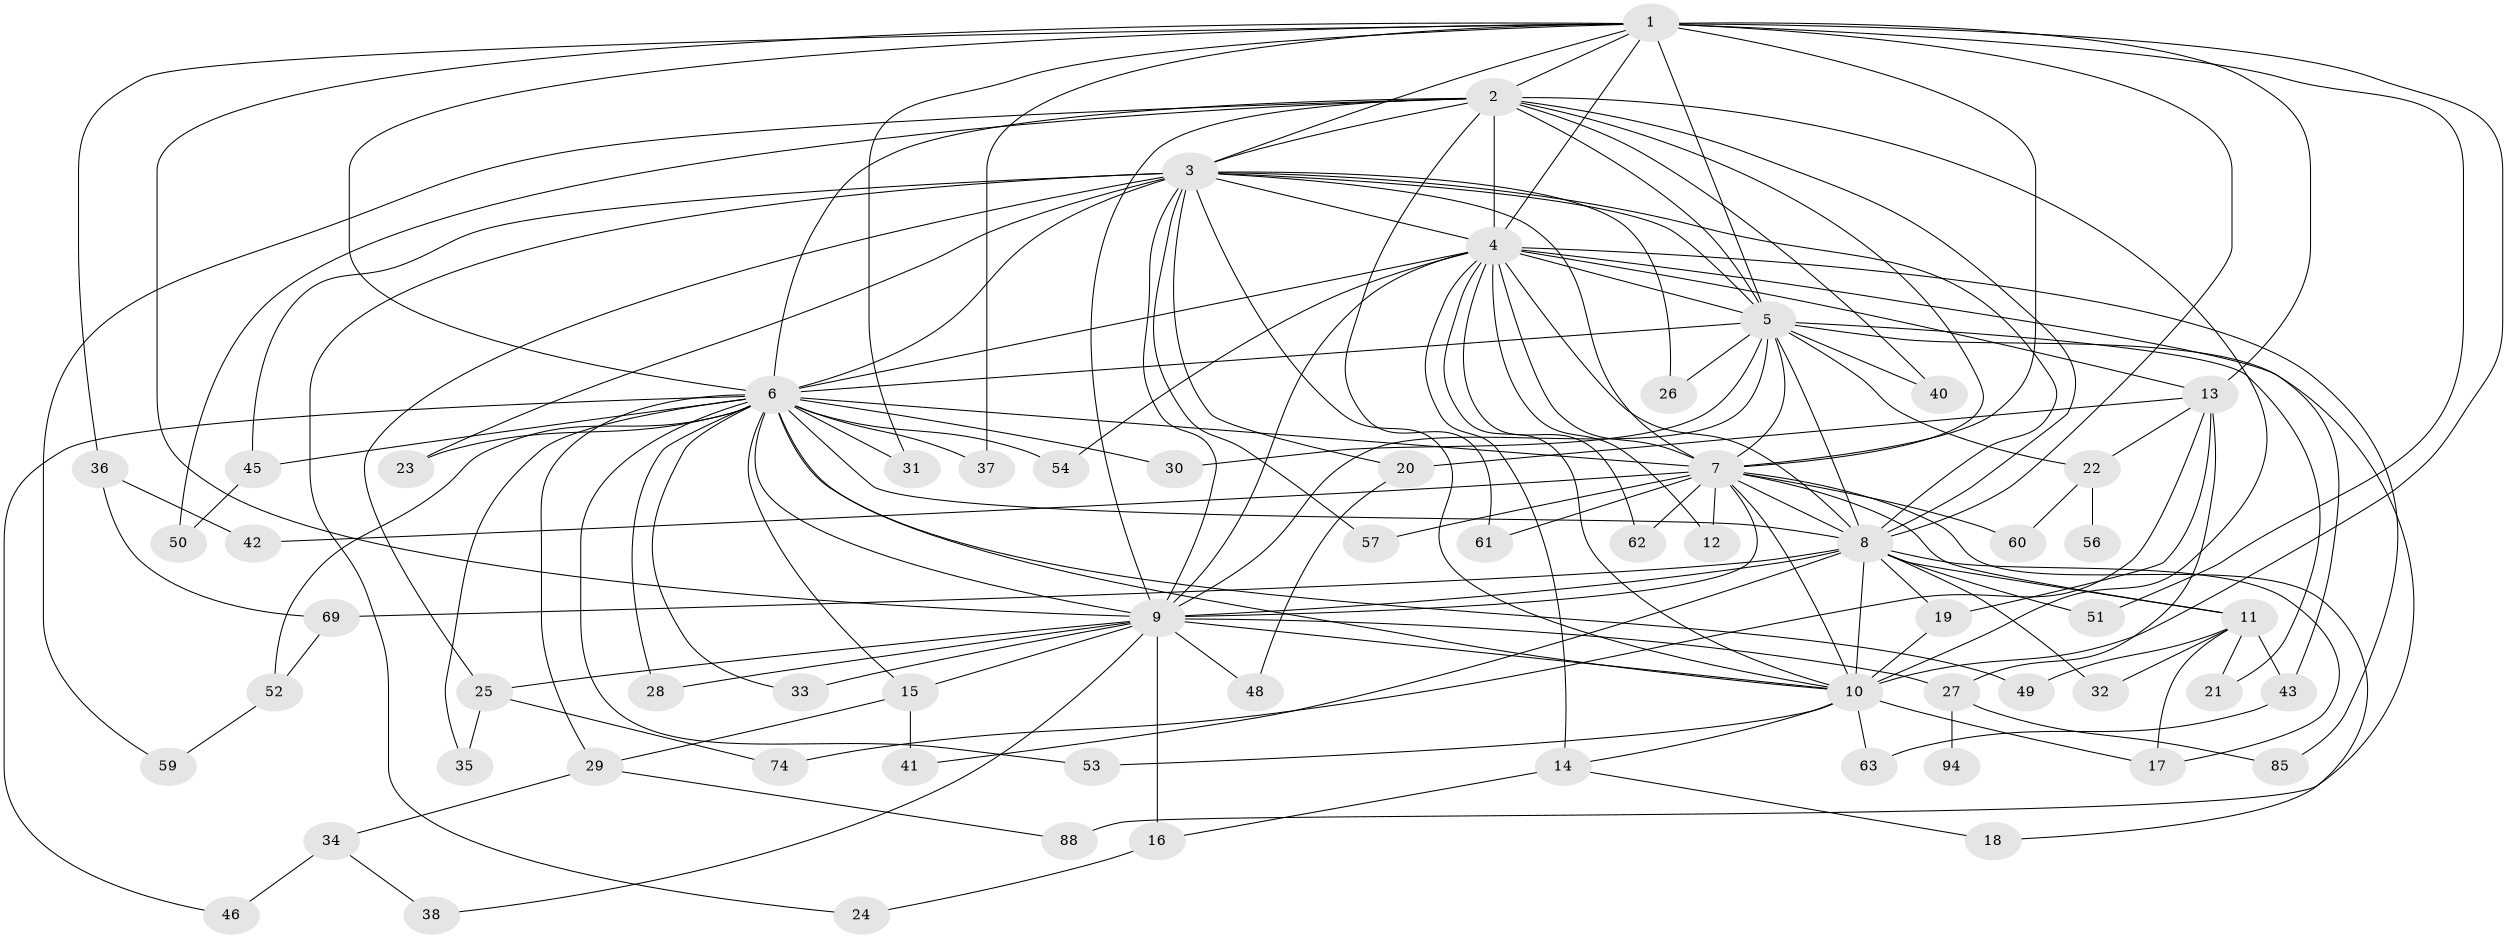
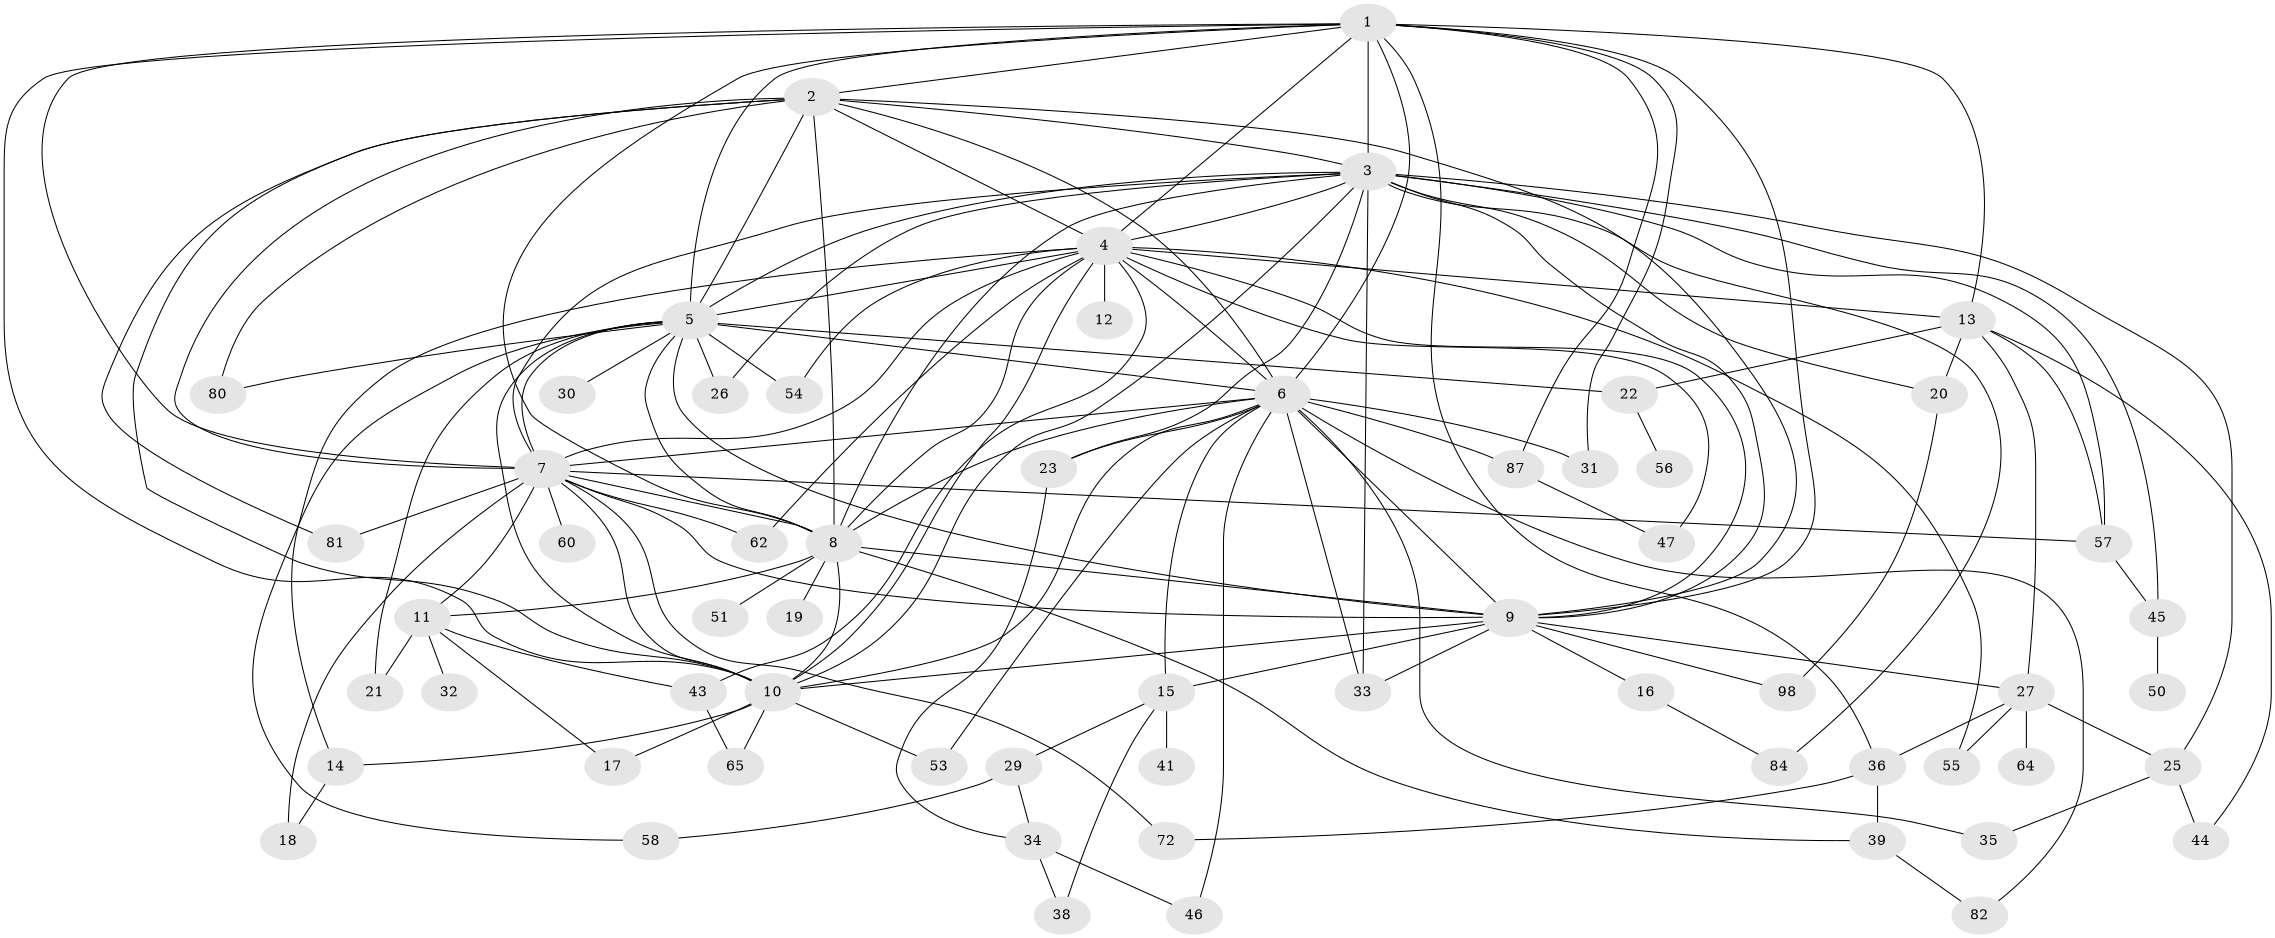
edge "1" -- "51": removed
edge "2" -- "50": removed
edge "3" -- "6": now "3" -- "33"
node "40": label "40" -> "80"
edge "6" -- "30": removed
edge "6" -- "45": now "57" -- "45"
edge "6" -- "54": now "5" -- "54"
node "37": label "37" -> "87"
edge "6" -- "29": removed
edge "7" -- "12": removed
edge "22" -- "60": removed
node "42": label "42" -> "72"
node "61": label "61" -> "81"
node "47": added
edge "13" -- "19": now "13" -- "57"
edge "8" -- "17": removed
edge "8" -- "32": removed
node "69": label "69" -> "39"
edge "9" -- "25": now "27" -- "25"
edge "19" -- "10": now "5" -- "10"
edge "8" -- "41": removed
edge "23" -- "34": added
node "52": label "52" -> "82"
node "28": removed
node "48": label "48" -> "98"
node "49": removed
edge "27" -- "36": added
node "59": removed
node "74": label "74" -> "44"
node "63": label "63" -> "65"
node "94": label "94" -> "64"
node "85": label "85" -> "55"
edge "14" -- "16": removed
edge "9" -- "38": now "15" -- "38"
node "88": label "88" -> "58"
node "24": label "24" -> "84"
